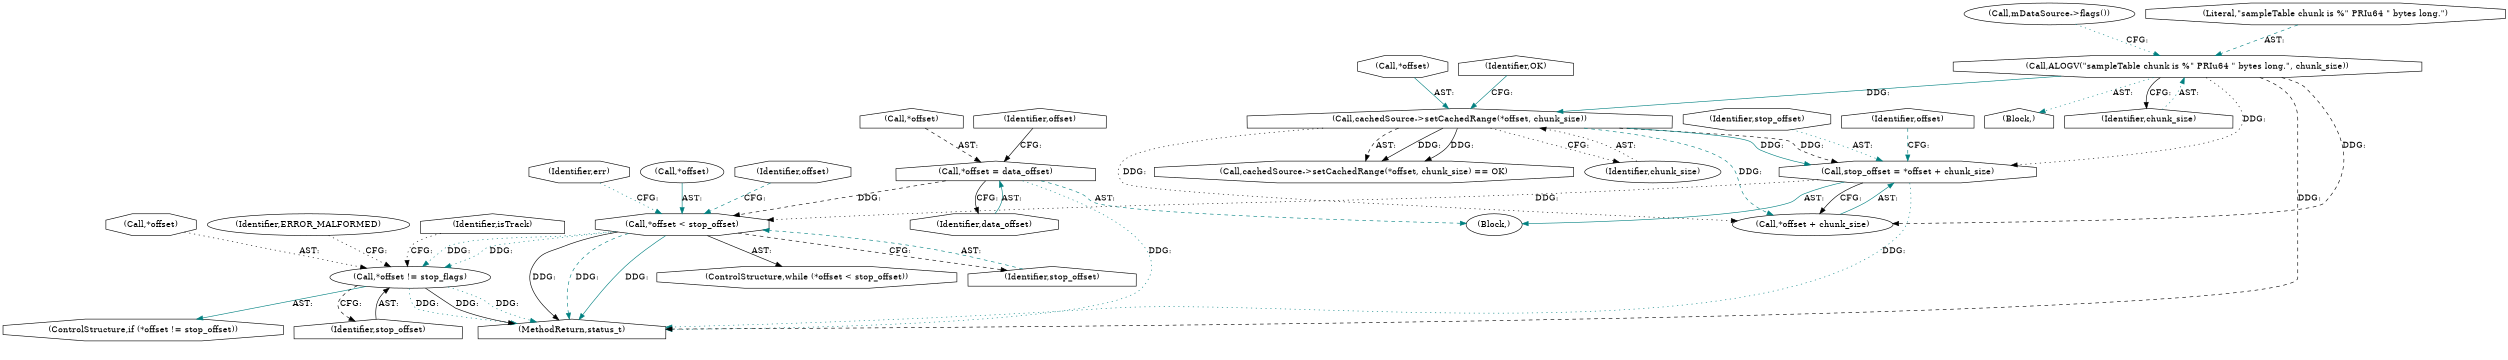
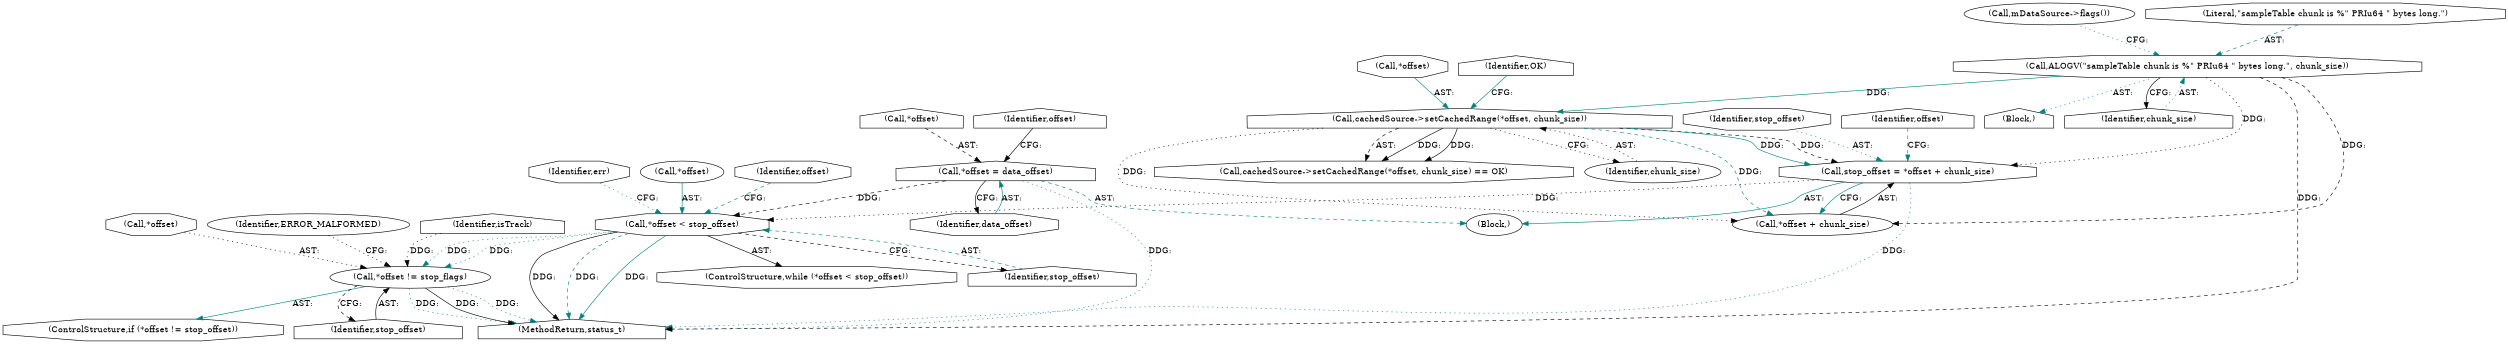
edge "(Call,stop_offset = *offset + chunk_size)" -> "(Call,*offset + chunk_size)": color black -> teal
edge "(Call,*offset + chunk_size)" -> "(Call,stop_offset = *offset + chunk_size)": color teal -> black
edge "(Identifier,isTrack)" -> "(Call,*offset != stop_flags)": label "CFG: " -> "DDG: "
